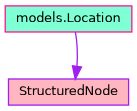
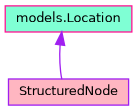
edge "models.Location" -> "StructuredNode": reversed
